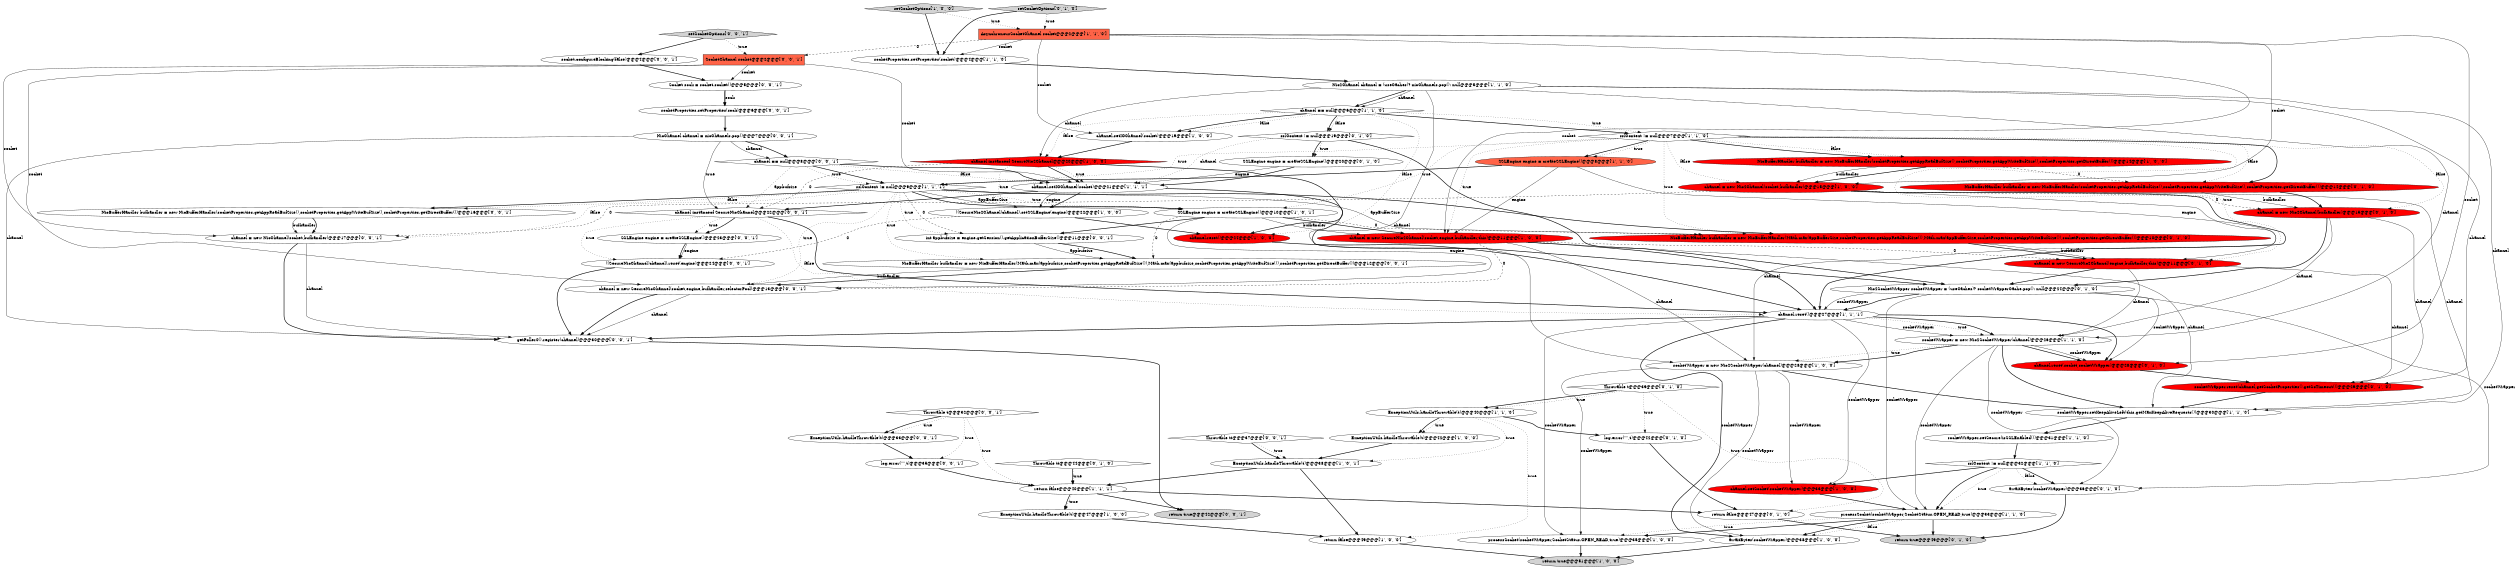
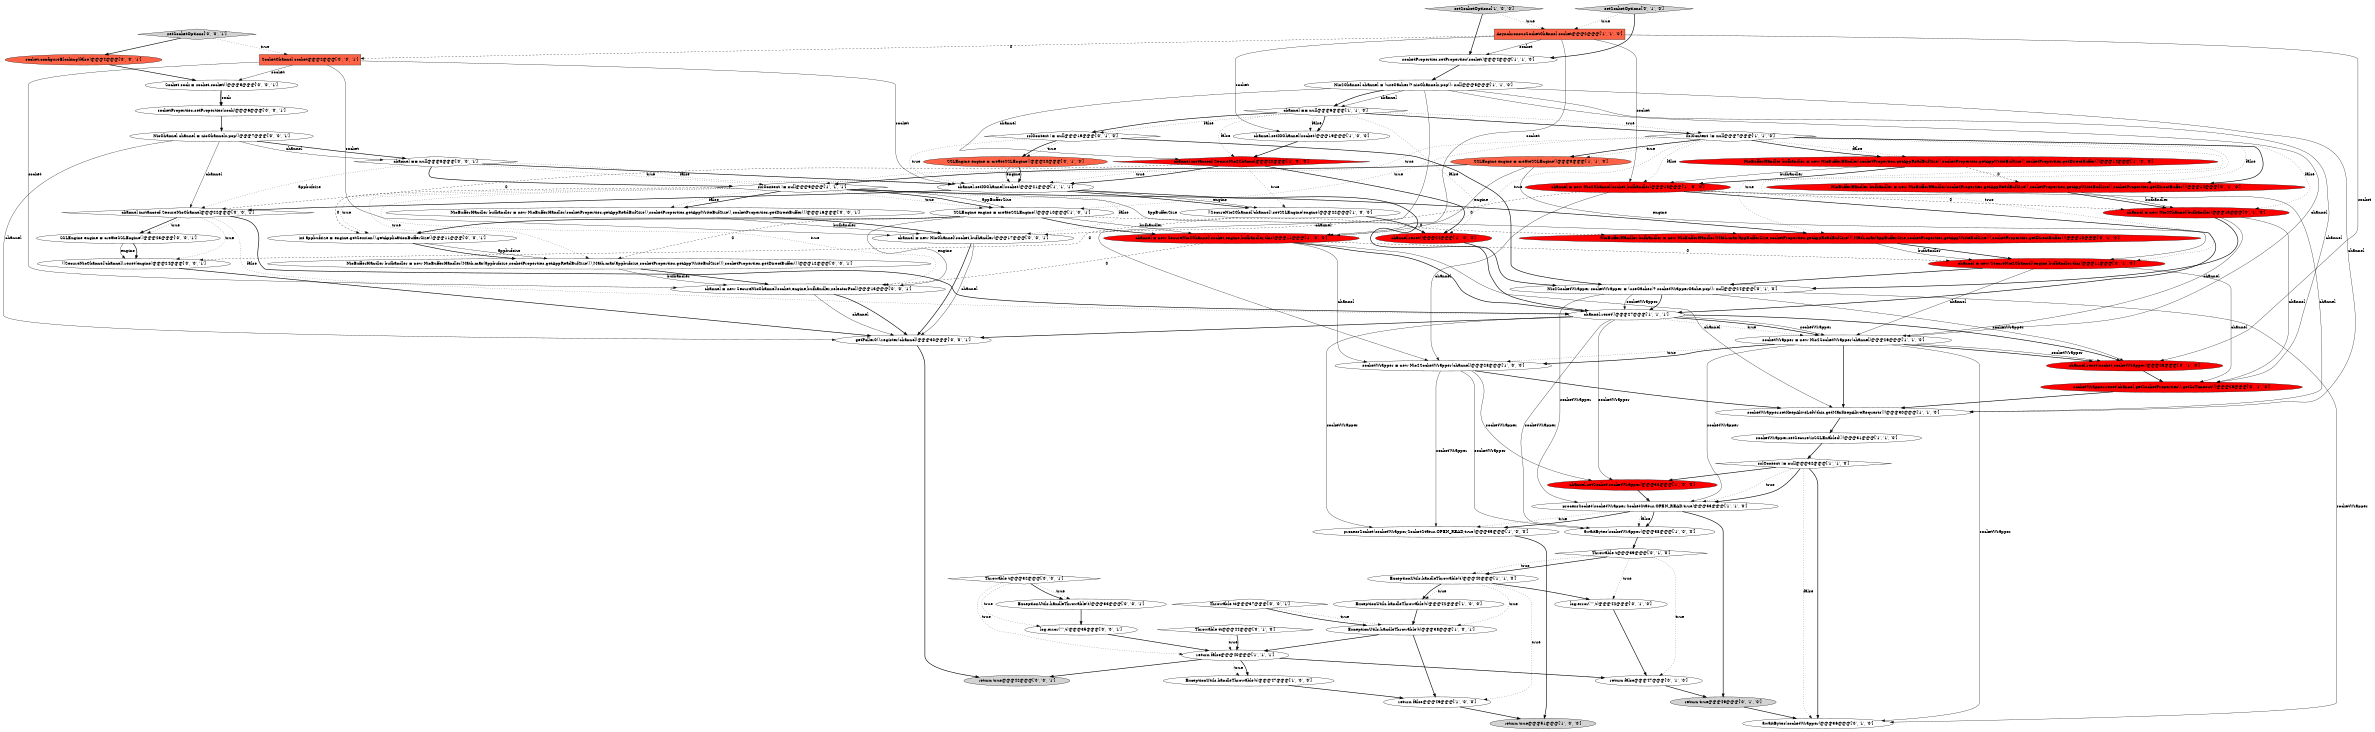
node "socket.configureBlocking(false)@@@4@@@['0', '0', '1']": fillcolor white -> tomato
edge "sslContext != null@@@19@@@['0', '1', '0']" -> "channel.setIOChannel(socket)@@@21@@@['1', '1', '1']": label "channel" -> "true"
node "SSLEngine engine = createSSLEngine()@@@20@@@['0', '1', '0']": fillcolor white -> tomato
edge "NioChannel channel = nioChannels.pop()@@@7@@@['0', '0', '1']" -> "channel instanceof SecureNioChannel@@@22@@@['0', '0', '1']": label "true" -> "channel"
edge "channel.reset()@@@27@@@['1', '1', '1']" -> "awaitBytes(socketWrapper)@@@38@@@['1', '0', '0']": style bold -> solid
edge "awaitBytes(socketWrapper)@@@36@@@['0', '1', '0']" -> "return true@@@49@@@['0', '1', '0']": reversed
edge "awaitBytes(socketWrapper)@@@38@@@['1', '0', '0']" -> "return true@@@51@@@['1', '0', '0']": now "awaitBytes(socketWrapper)@@@38@@@['1', '0', '0']" -> "Throwable t@@@39@@@['0', '1', '0']"
